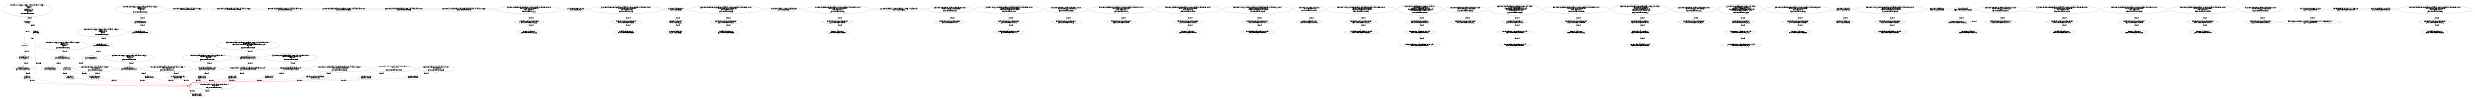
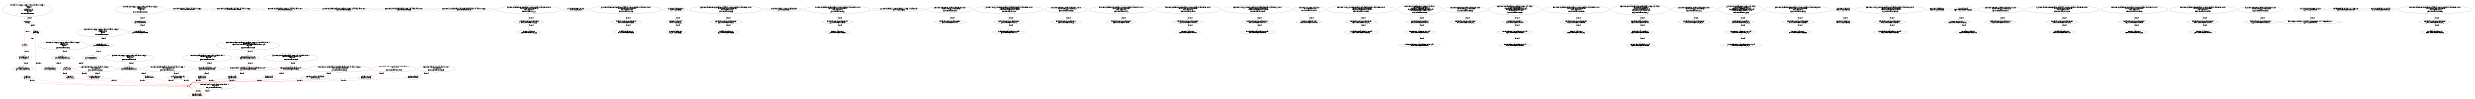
edge "164_ _name = name; 1255-expression_statement-165-165" -> "166_ _decimals = decimals; 1263-expression_statement-167-167": now "165_ _symbol = symbol; 1259-expression_statement-166-166" -> "166_ _decimals = decimals; 1263-expression_statement-167-167"
node "3_ origin_if": label "3_ origin_if" -> "3_ end_if"
edge "4_ return 0; 35-return-5-5" -> "2": label "return_neg" -> "return_exit"
edge "17_ uint256 c = a - b; 114-new_variable-18-18" -> "18_ return c; 122-return-19-19": label "next_line" -> "pos_next"
edge "7_ require(c / a == b); 45-expression_statement-8-8" -> "8_ return c; 54-return-9-9": removed, label "next_line"
edge "2" -> "172_ return _name; 1293-return-173-173": reversed
